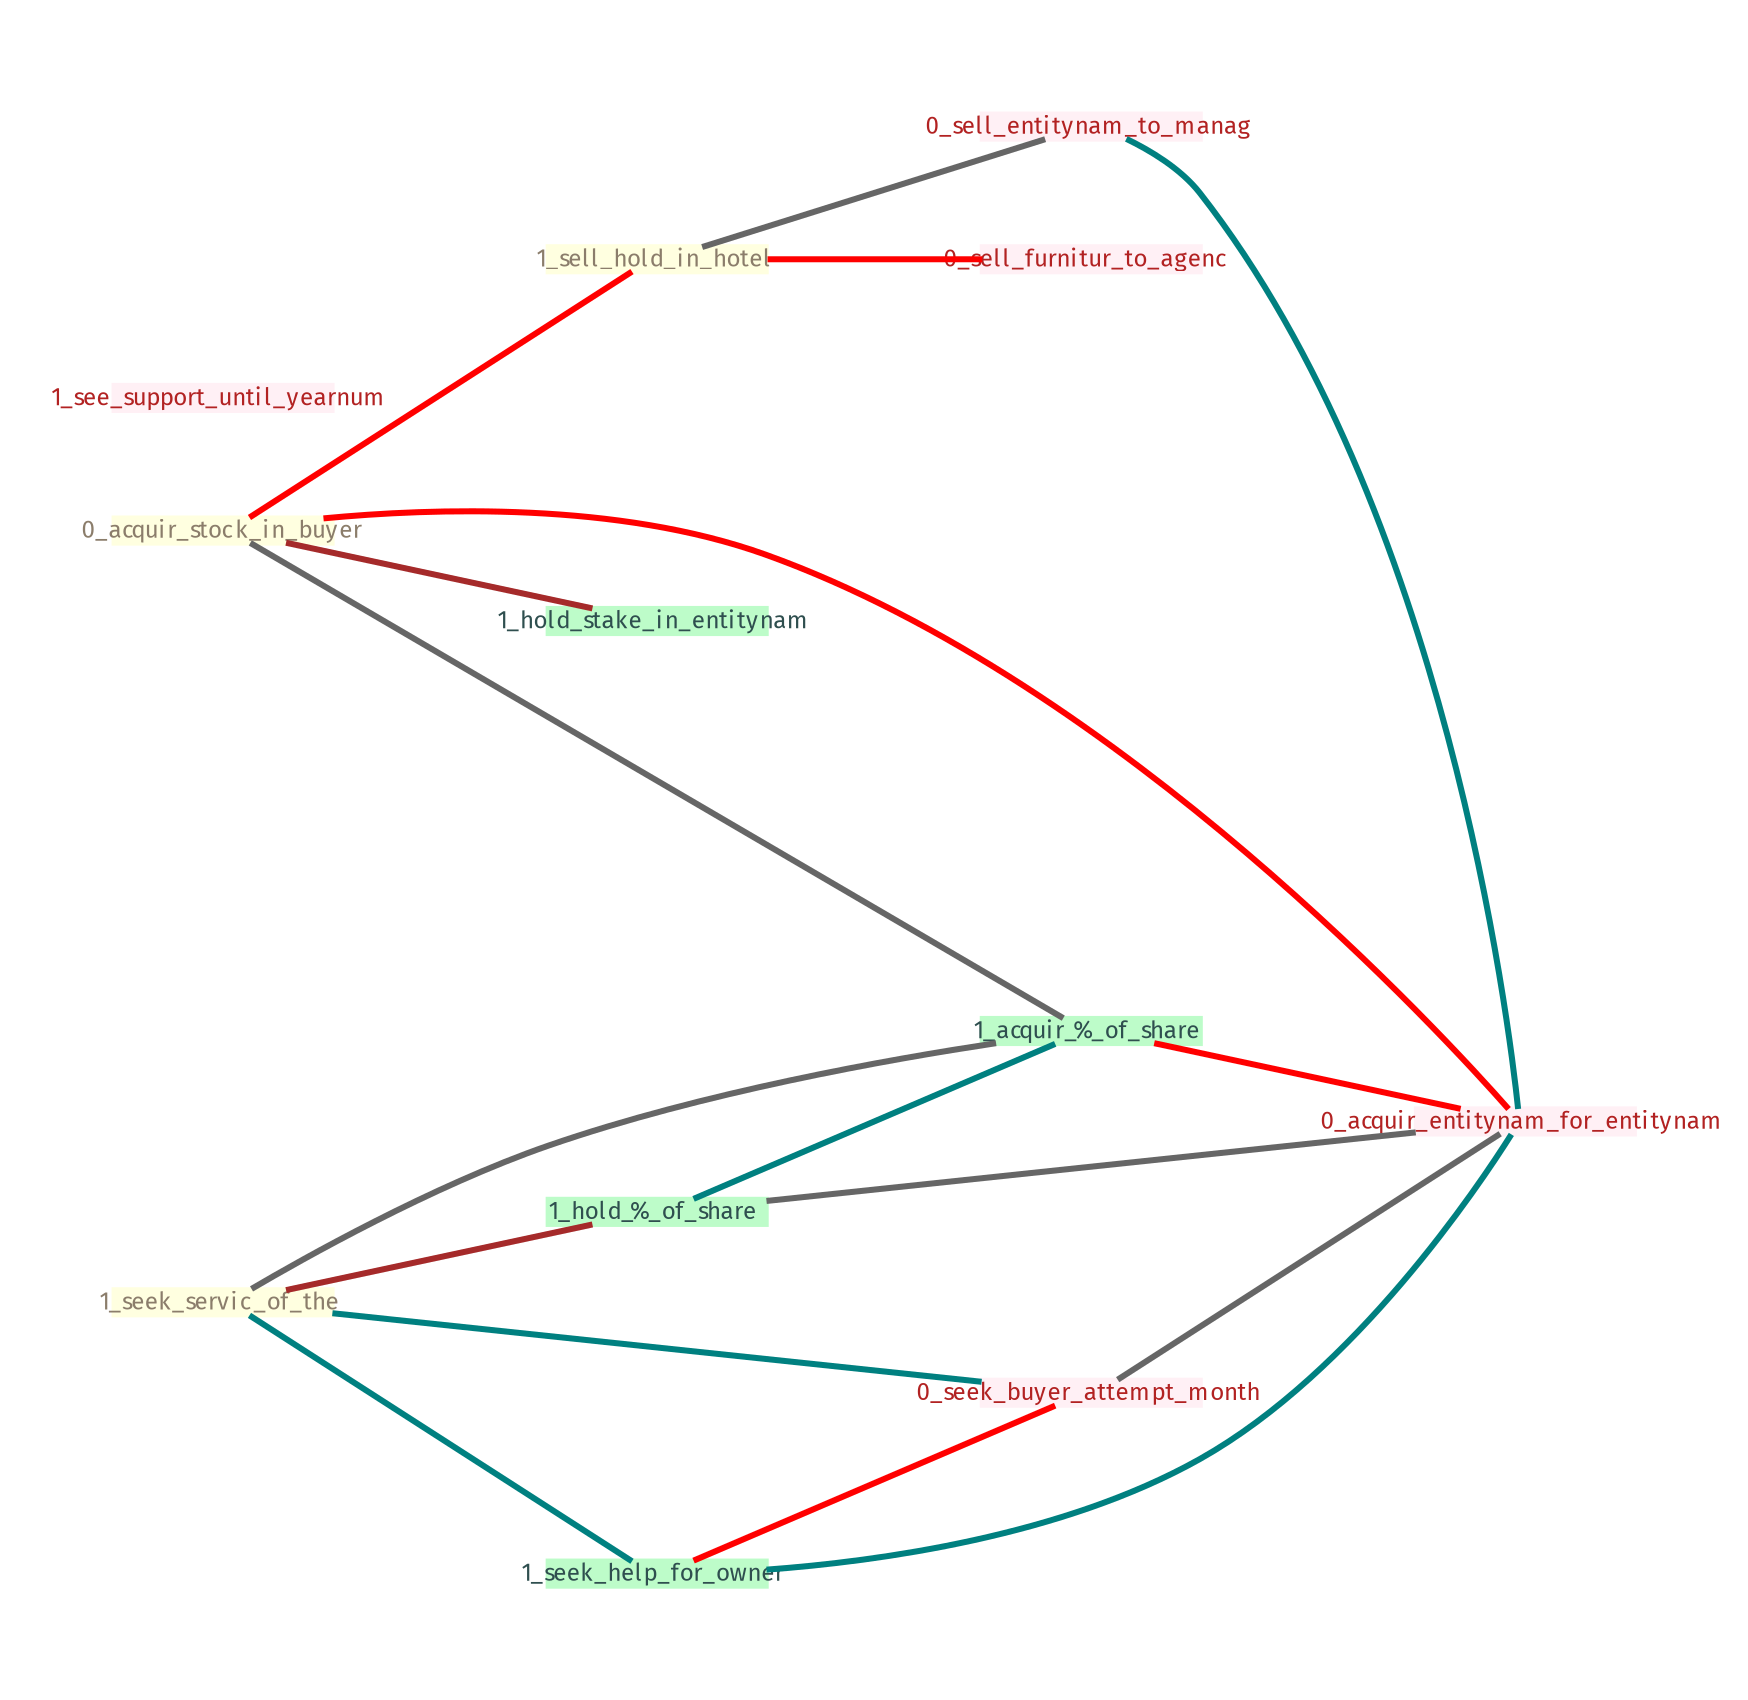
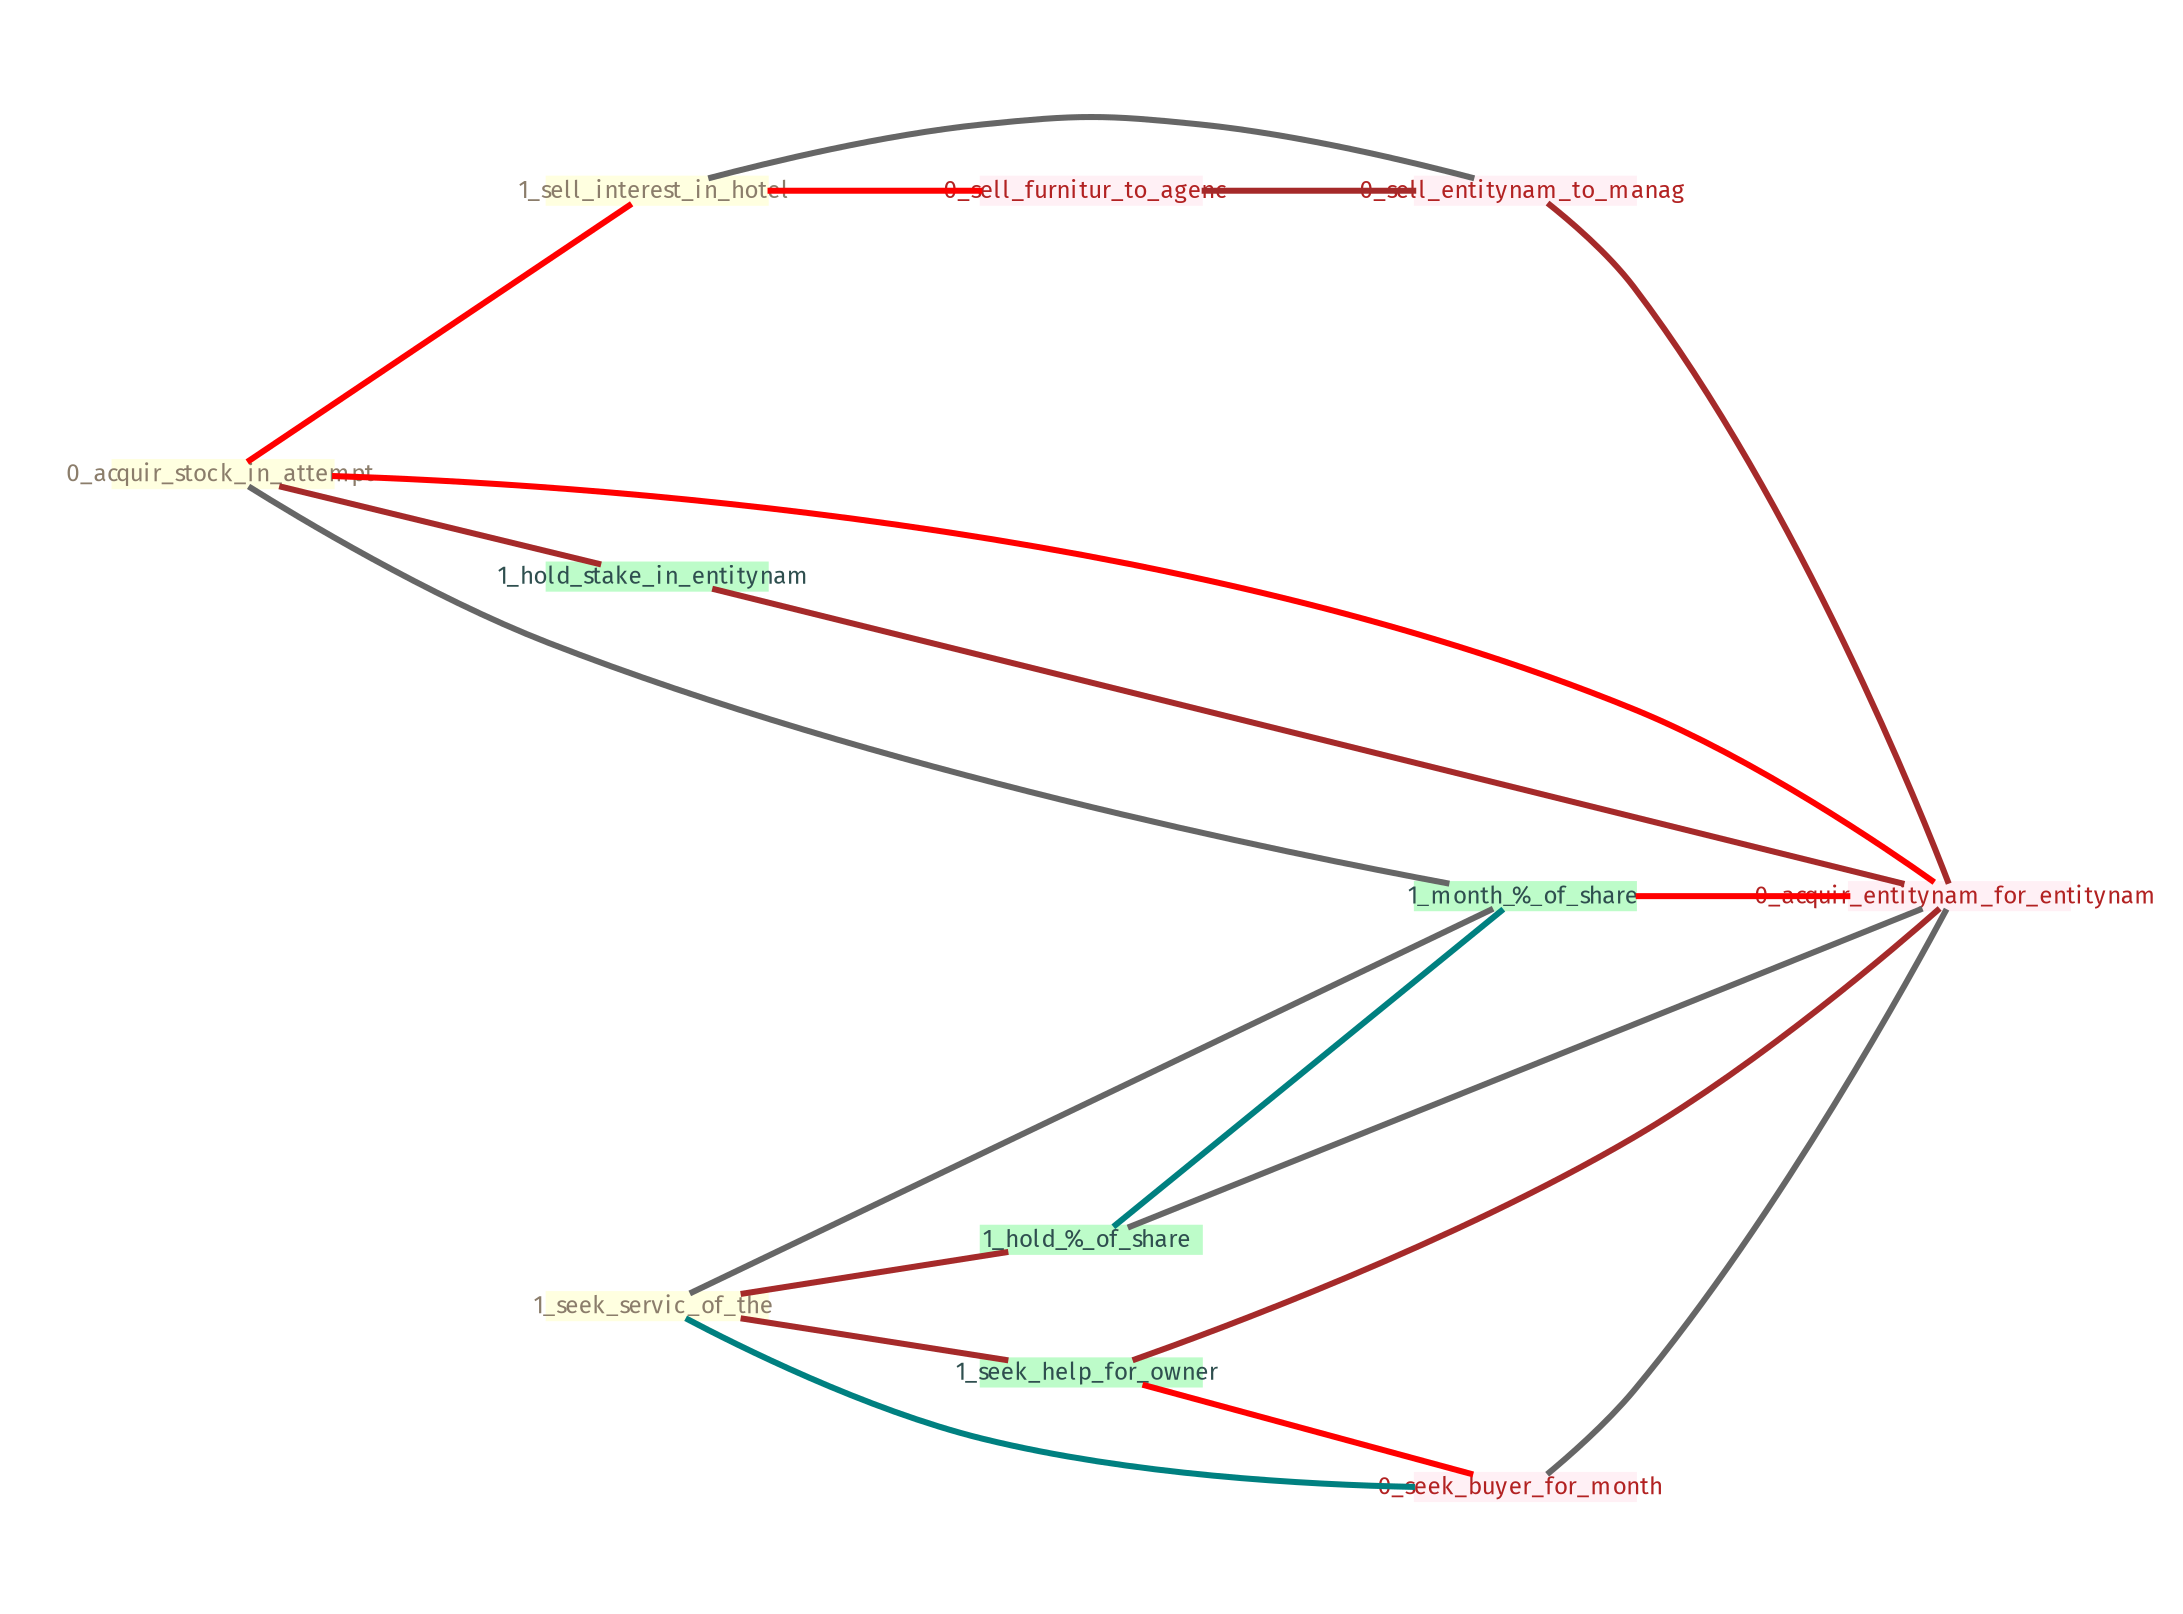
edge "0_sell_furnitur_to_agenc" -- "0_sell_entitynam_to_manag": added
node "1_sell_hold_in_hotel": label "1_sell_hold_in_hotel" -> "1_sell_interest_in_hotel"
node "1_see_support_until_yearnum": removed
node "0_acquir_stock_in_buyer": label "0_acquir_stock_in_buyer" -> "0_acquir_stock_in_attempt"
edge "0_sell_entitynam_to_manag" -- "0_acquir_entitynam_for_entitynam": color teal -> brown
edge "1_hold_stake_in_entitynam" -- "0_acquir_entitynam_for_entitynam": added
node "1_acquir_%_of_share": label "1_acquir_%_of_share" -> "1_month_%_of_share"
node "0_seek_buyer_attempt_month": label "0_seek_buyer_attempt_month" -> "0_seek_buyer_for_month"
edge "1_seek_servic_of_the" -- "1_seek_help_for_owner": color teal -> brown
edge "0_acquir_entitynam_for_entitynam" -- "1_seek_help_for_owner": color teal -> brown
